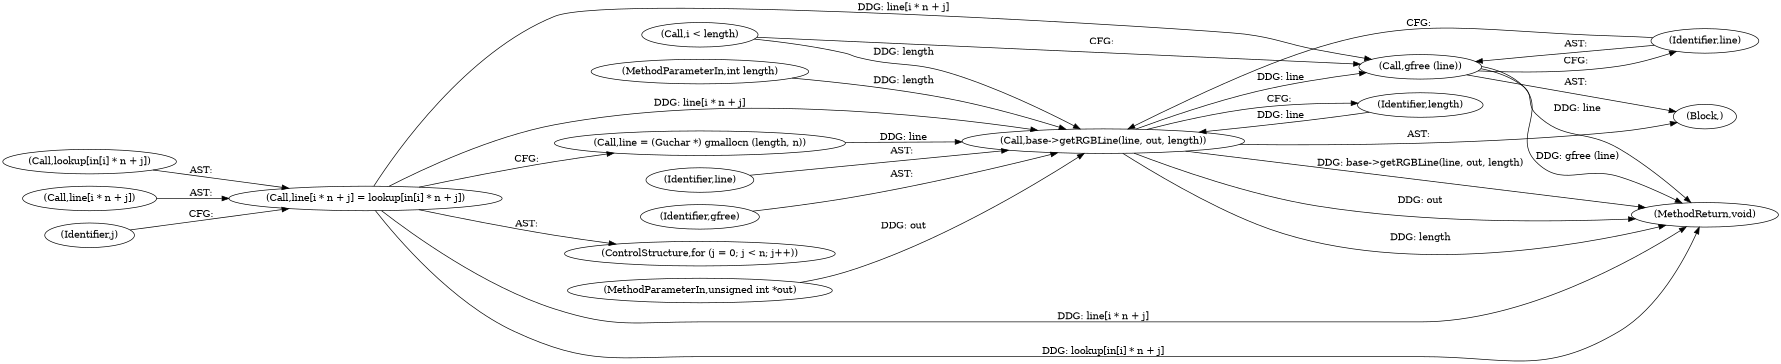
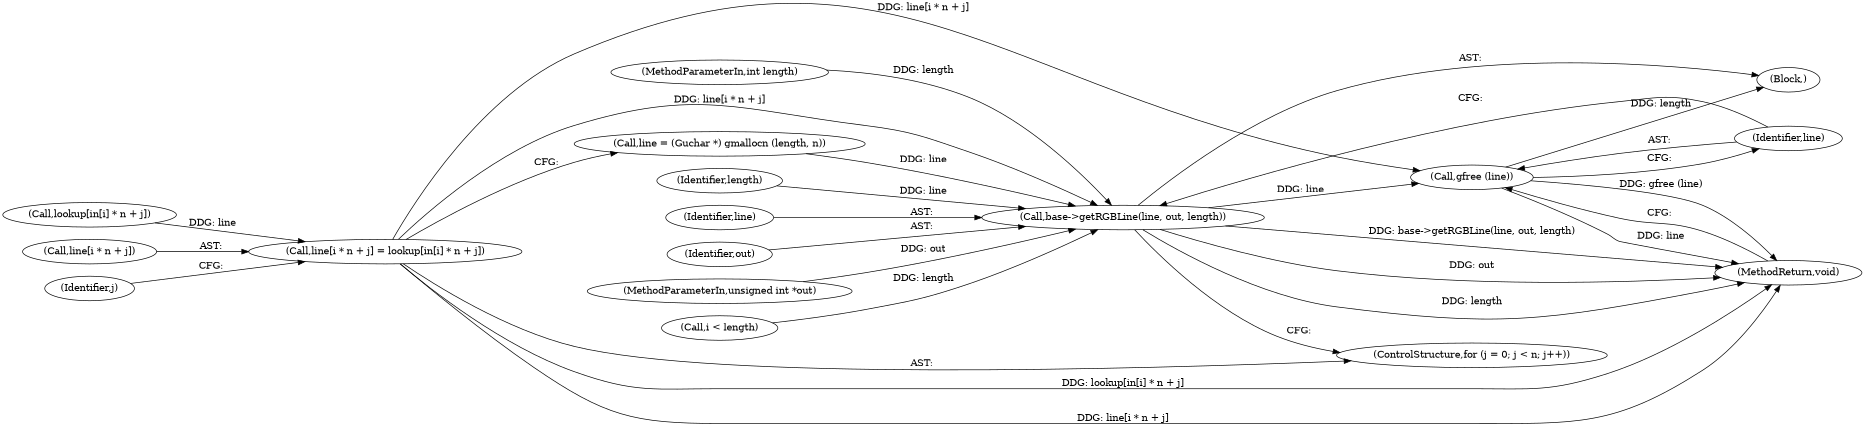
edge "(Call,i < length)" -> "(Call,gfree (line))": now "(MethodReturn,void)" -> "(Call,gfree (line))"
edge "(Call,gfree (line))" -> "(Block,)": label "AST: " -> "DDG: length"
edge "(Call,base->getRGBLine(line, out, length))" -> "(Identifier,length)": now "(Call,base->getRGBLine(line, out, length))" -> "(ControlStructure,for (j = 0; j < n; j++))"
edge "(Call,lookup[in[i] * n + j])" -> "(Call,line[i * n + j] = lookup[in[i] * n + j])": label "AST: " -> "DDG: line"
node "(Identifier,gfree)": label "(Identifier,gfree)" -> "(Identifier,out)"
